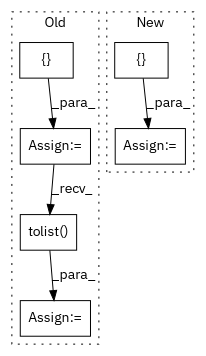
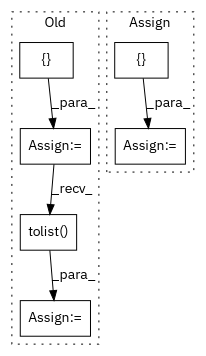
cluster "New": label "New" -> "Assign"
